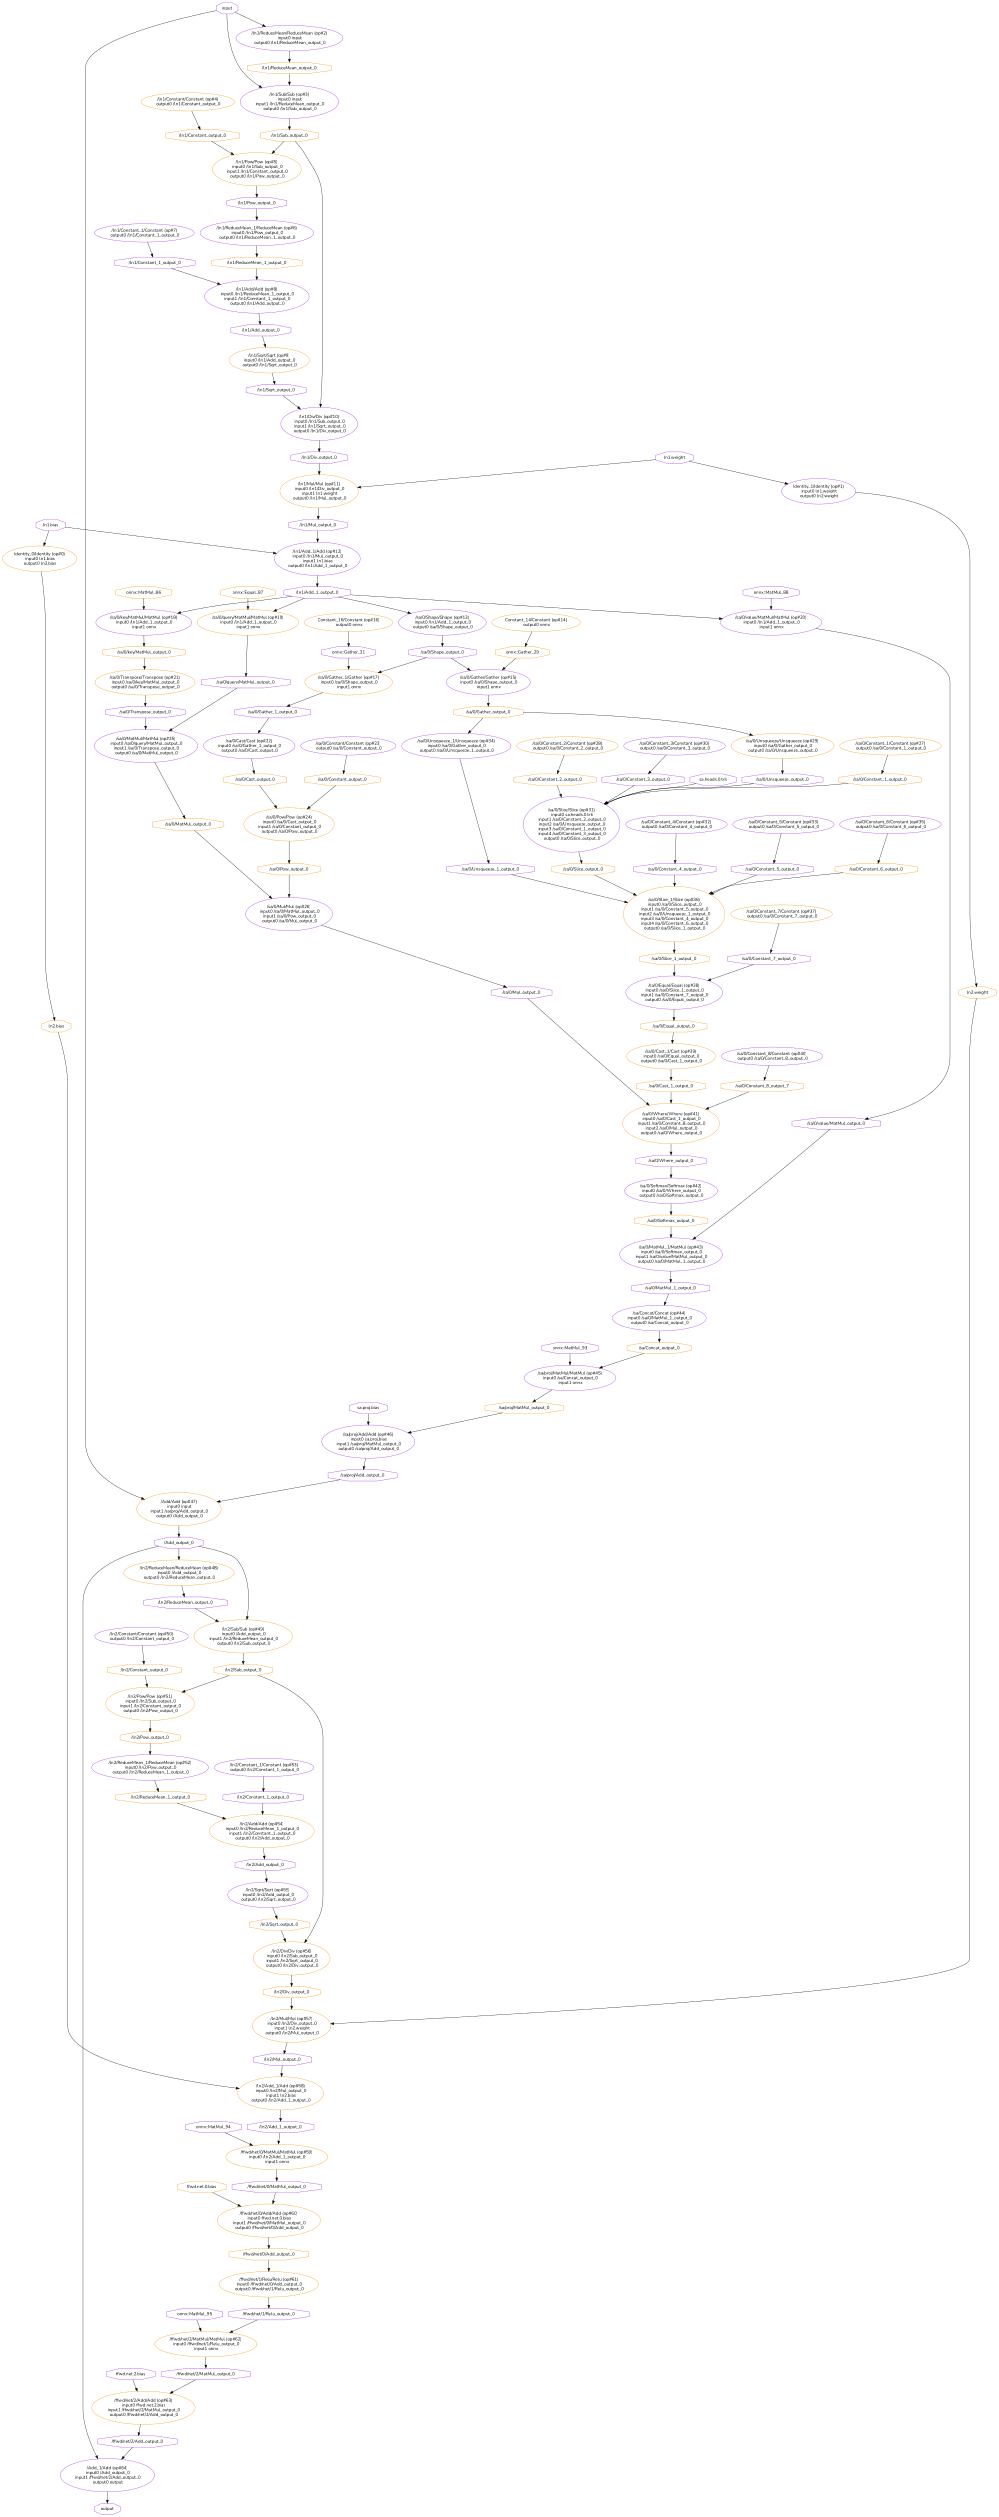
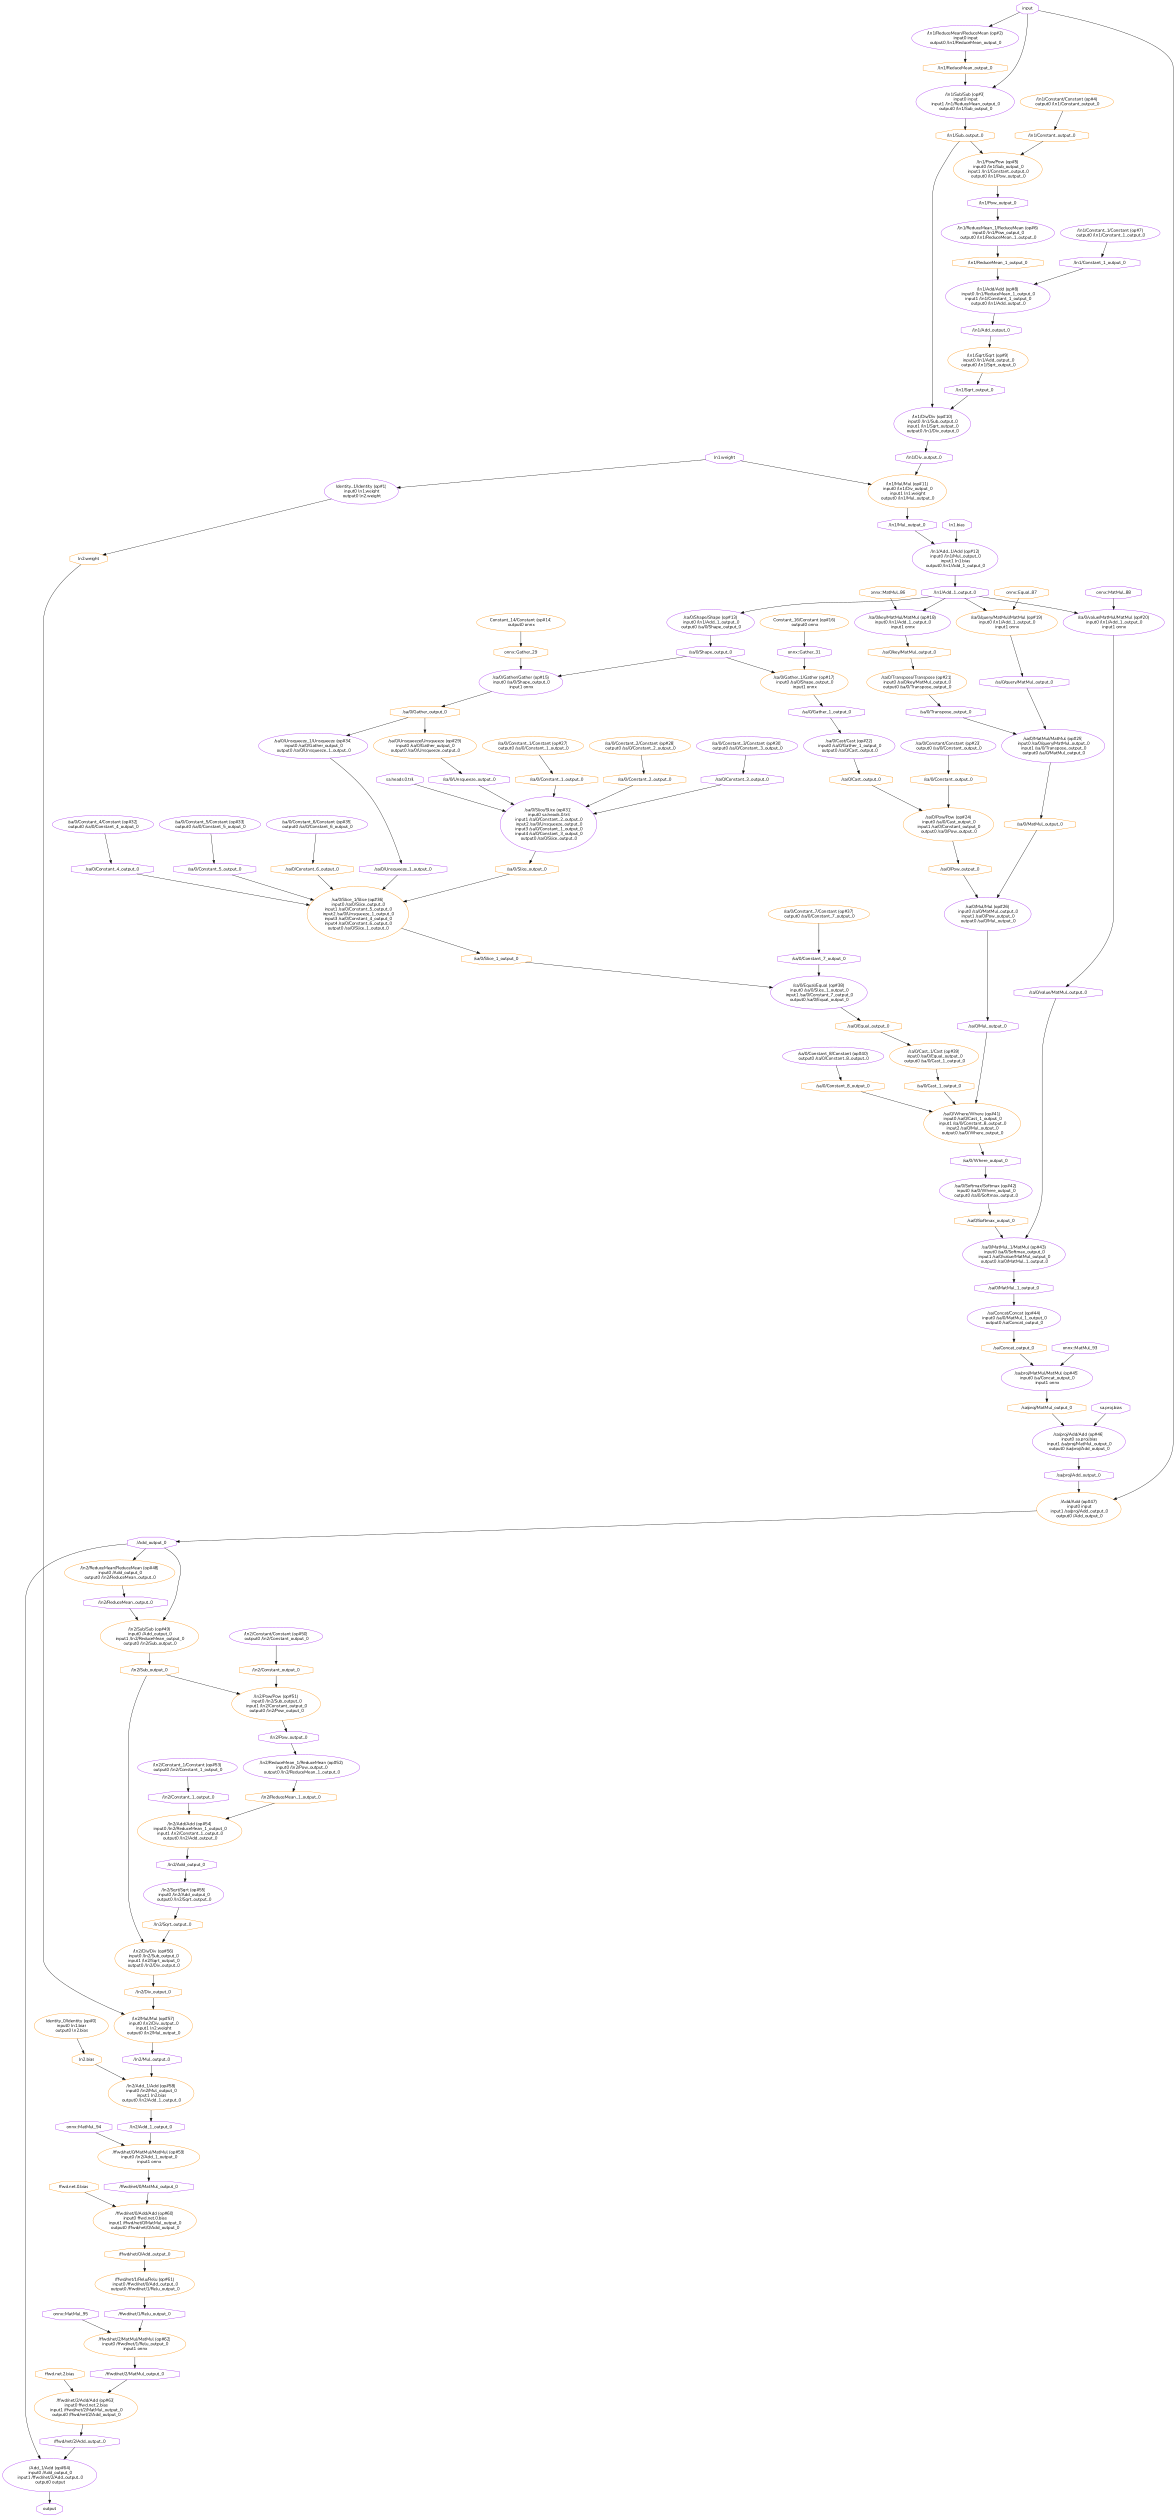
edge "ln1.bias" -> "Identity_0/Identity (op#0) input0 ln1.bias output0 ln2.bias": removed
node "/sa/0/Constant_8_output_7": label "/sa/0/Constant_8_output_7" -> "/sa/0/Constant_8_output_0"
node "/ln2/Pow_output_0": color darkorange -> purple
node "ffwd.net.2.bias": color purple -> darkorange
